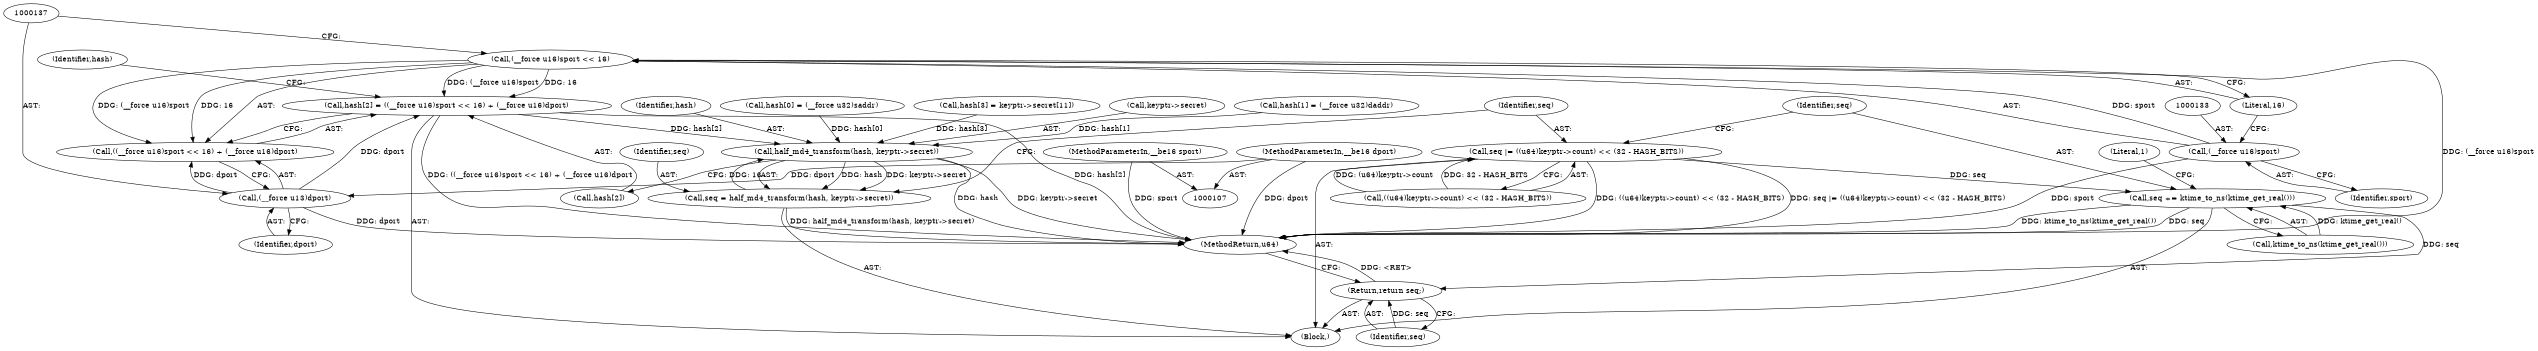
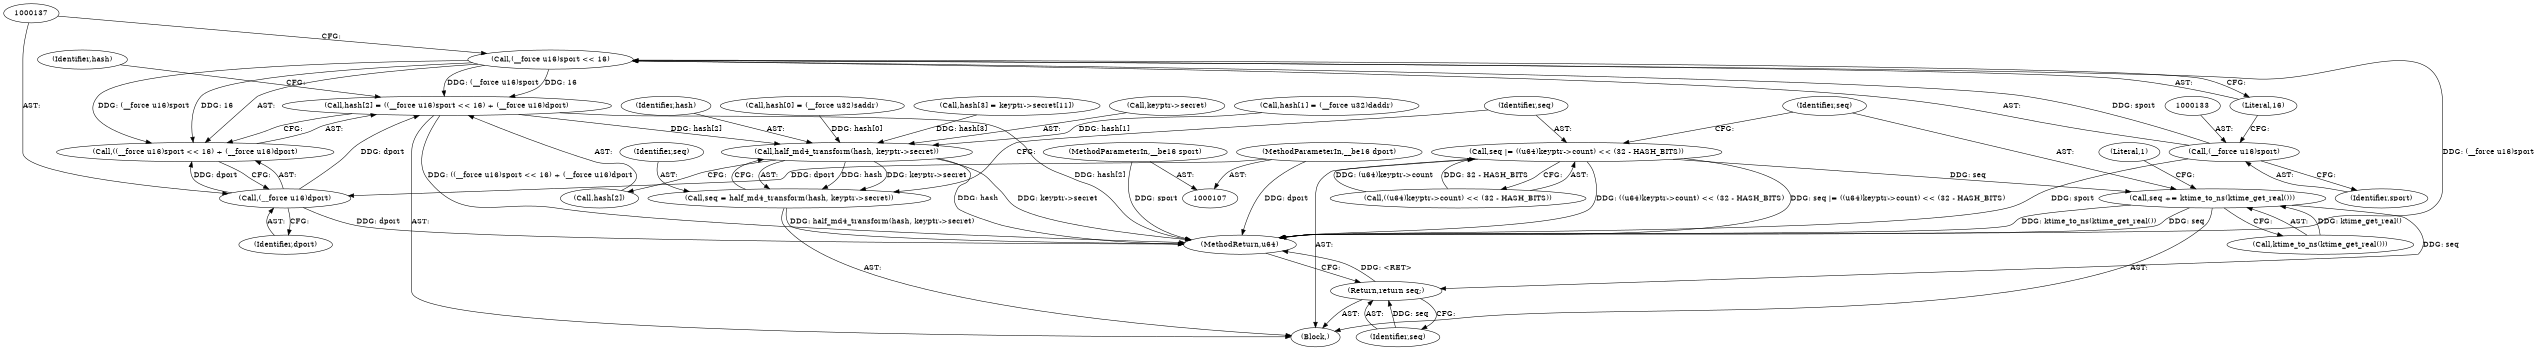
edge "(Call,seq = half_md4_transform(hash, keyptr->secret))" -> "(Call,half_md4_transform(hash, keyptr->secret))": label "DDG: 16" -> "CFG: "
node "(Call,(__force u13)dport)": label "(Call,(__force u13)dport)" -> "(Call,(__force u16)dport)"
